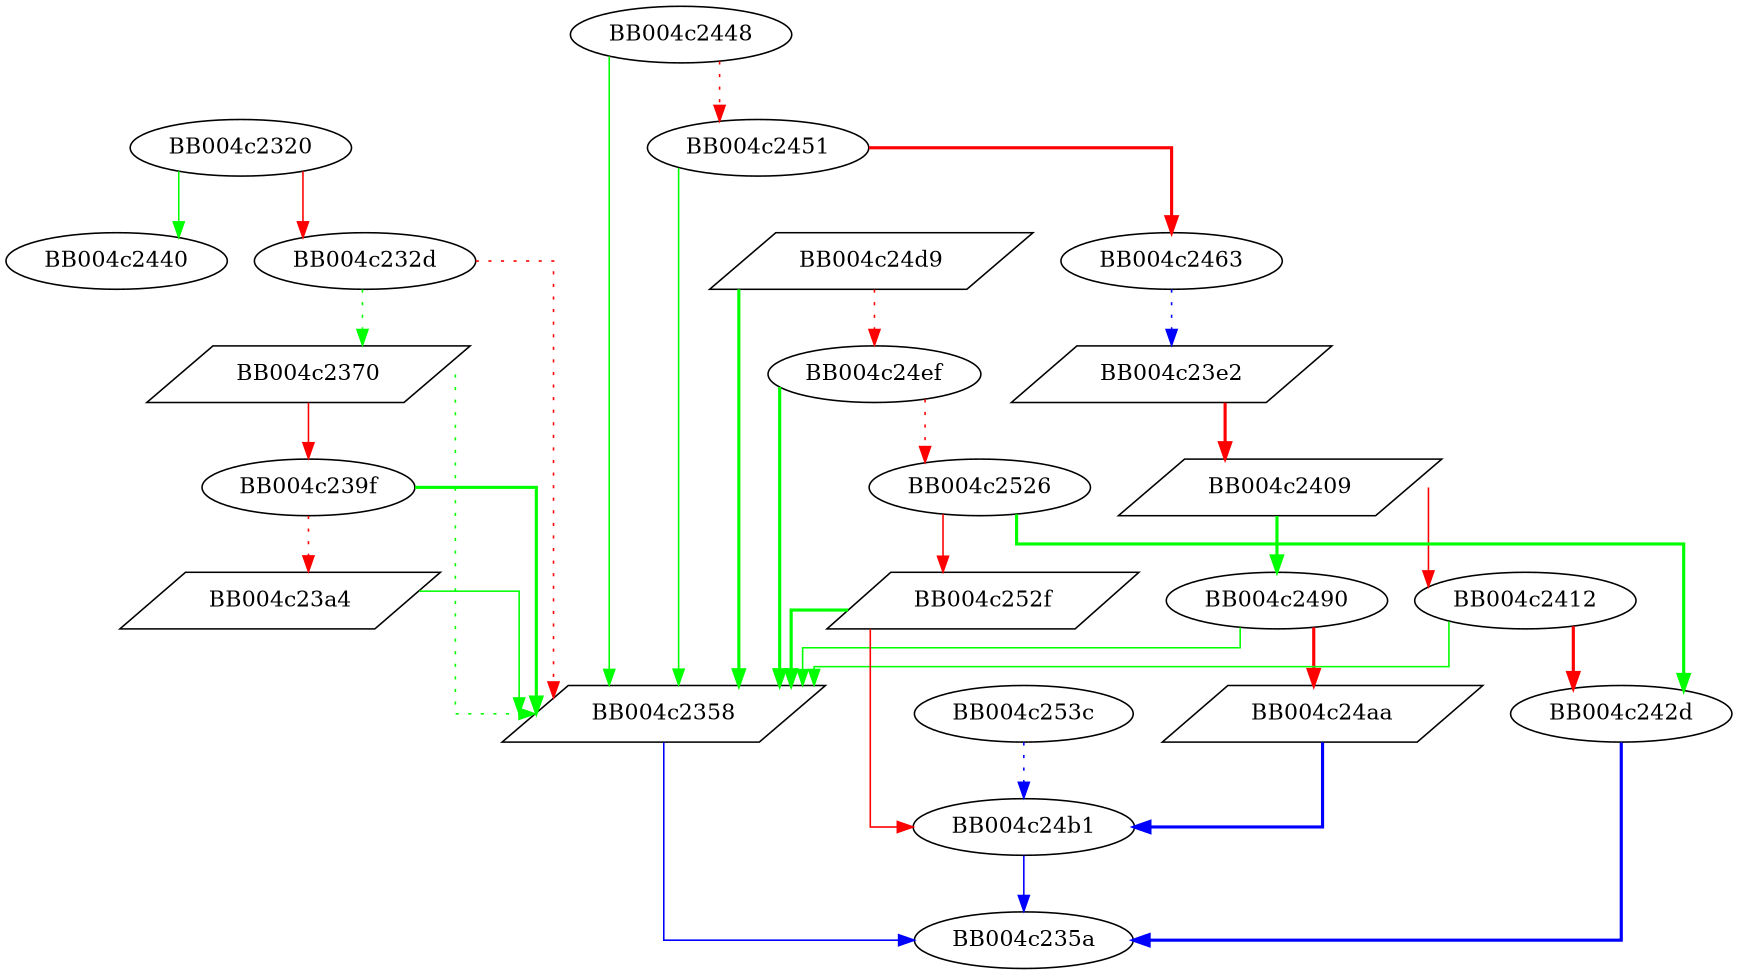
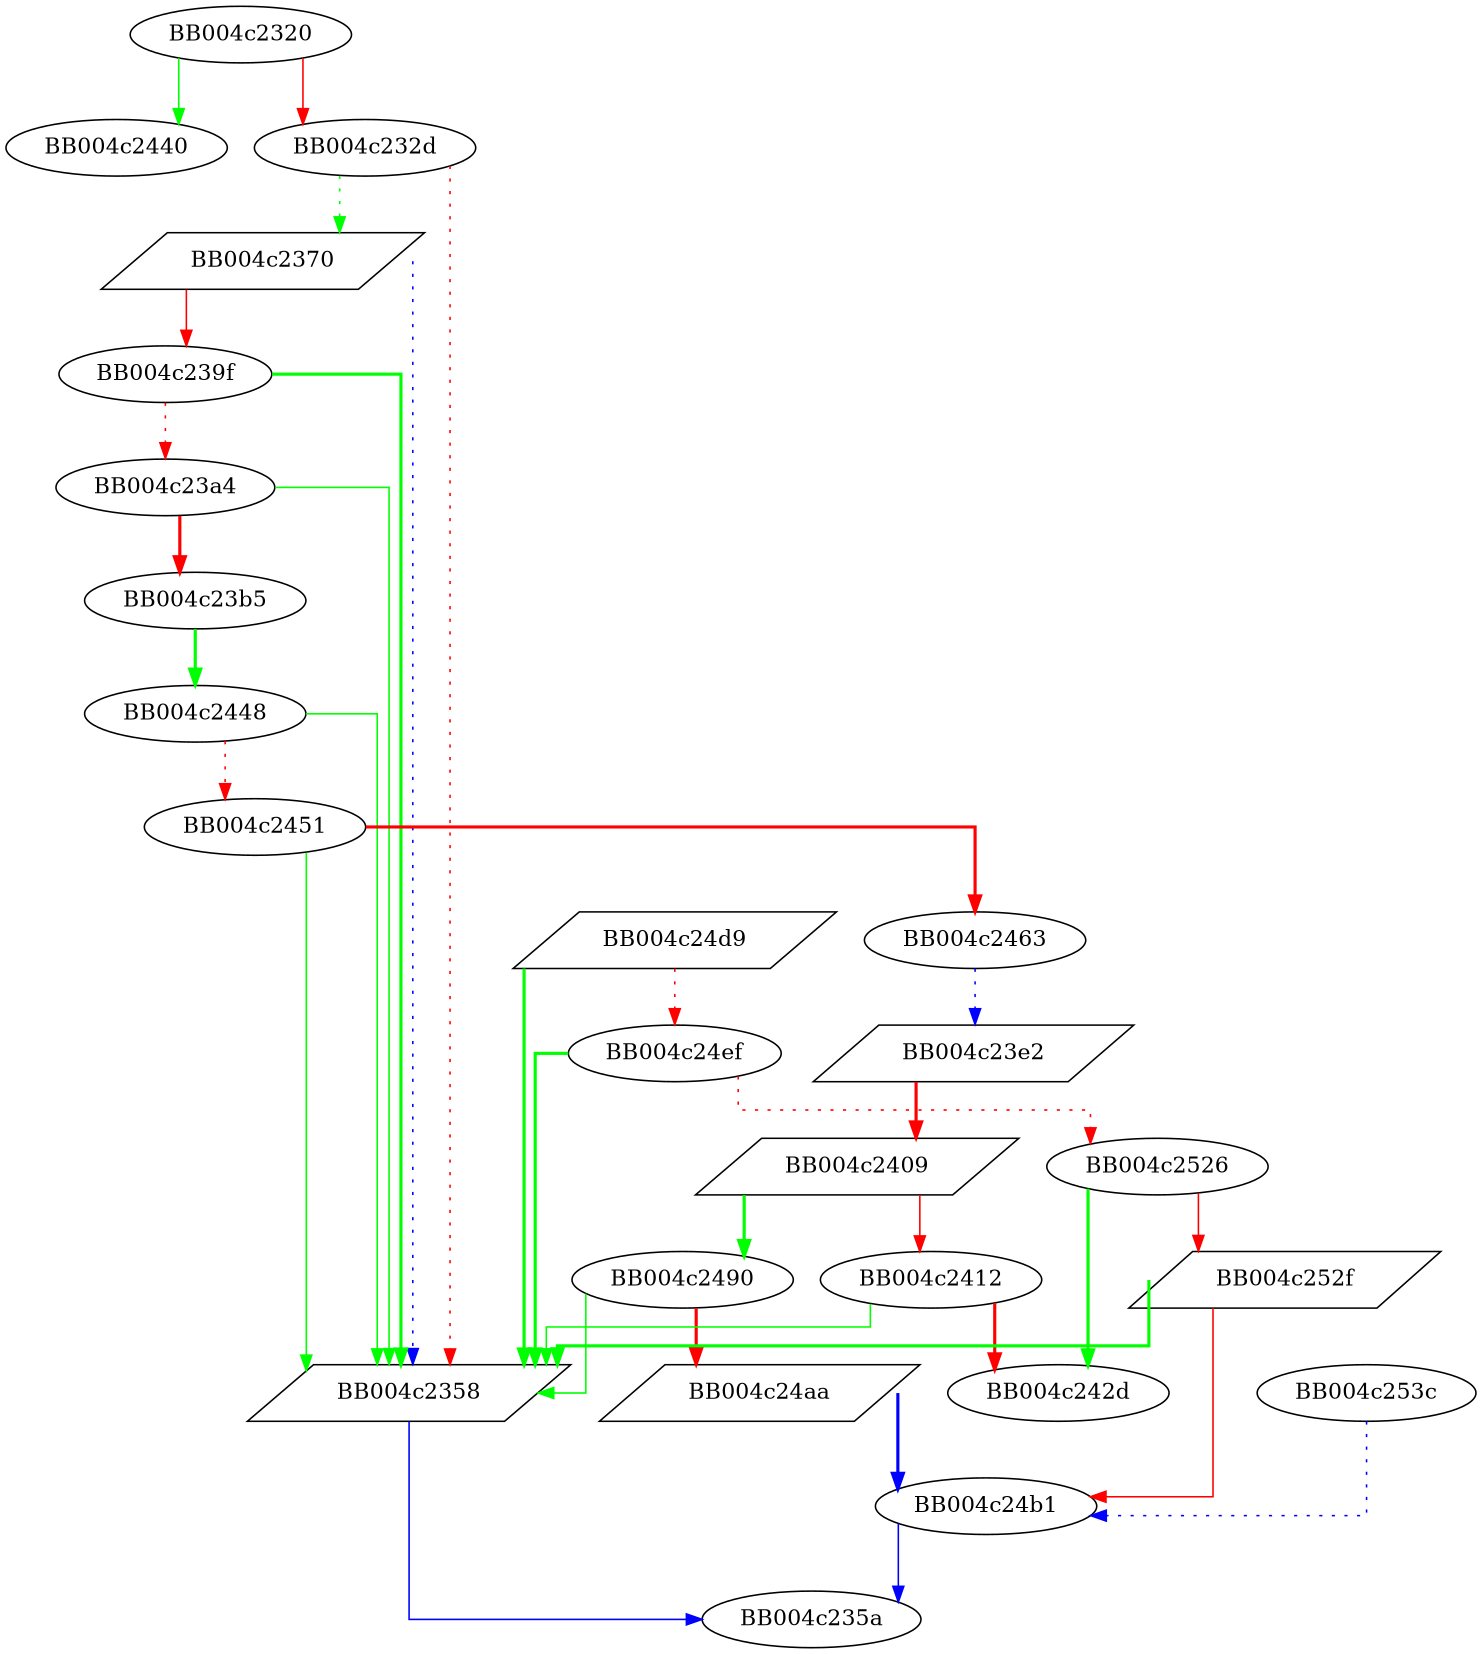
edge "BB004c2370" -> "BB004c2358": color green -> blue
node "BB004c23b5": added
node "BB004c23a4": shape parallelogram -> ellipse
edge "BB004c242d" -> "BB004c235a": removed
